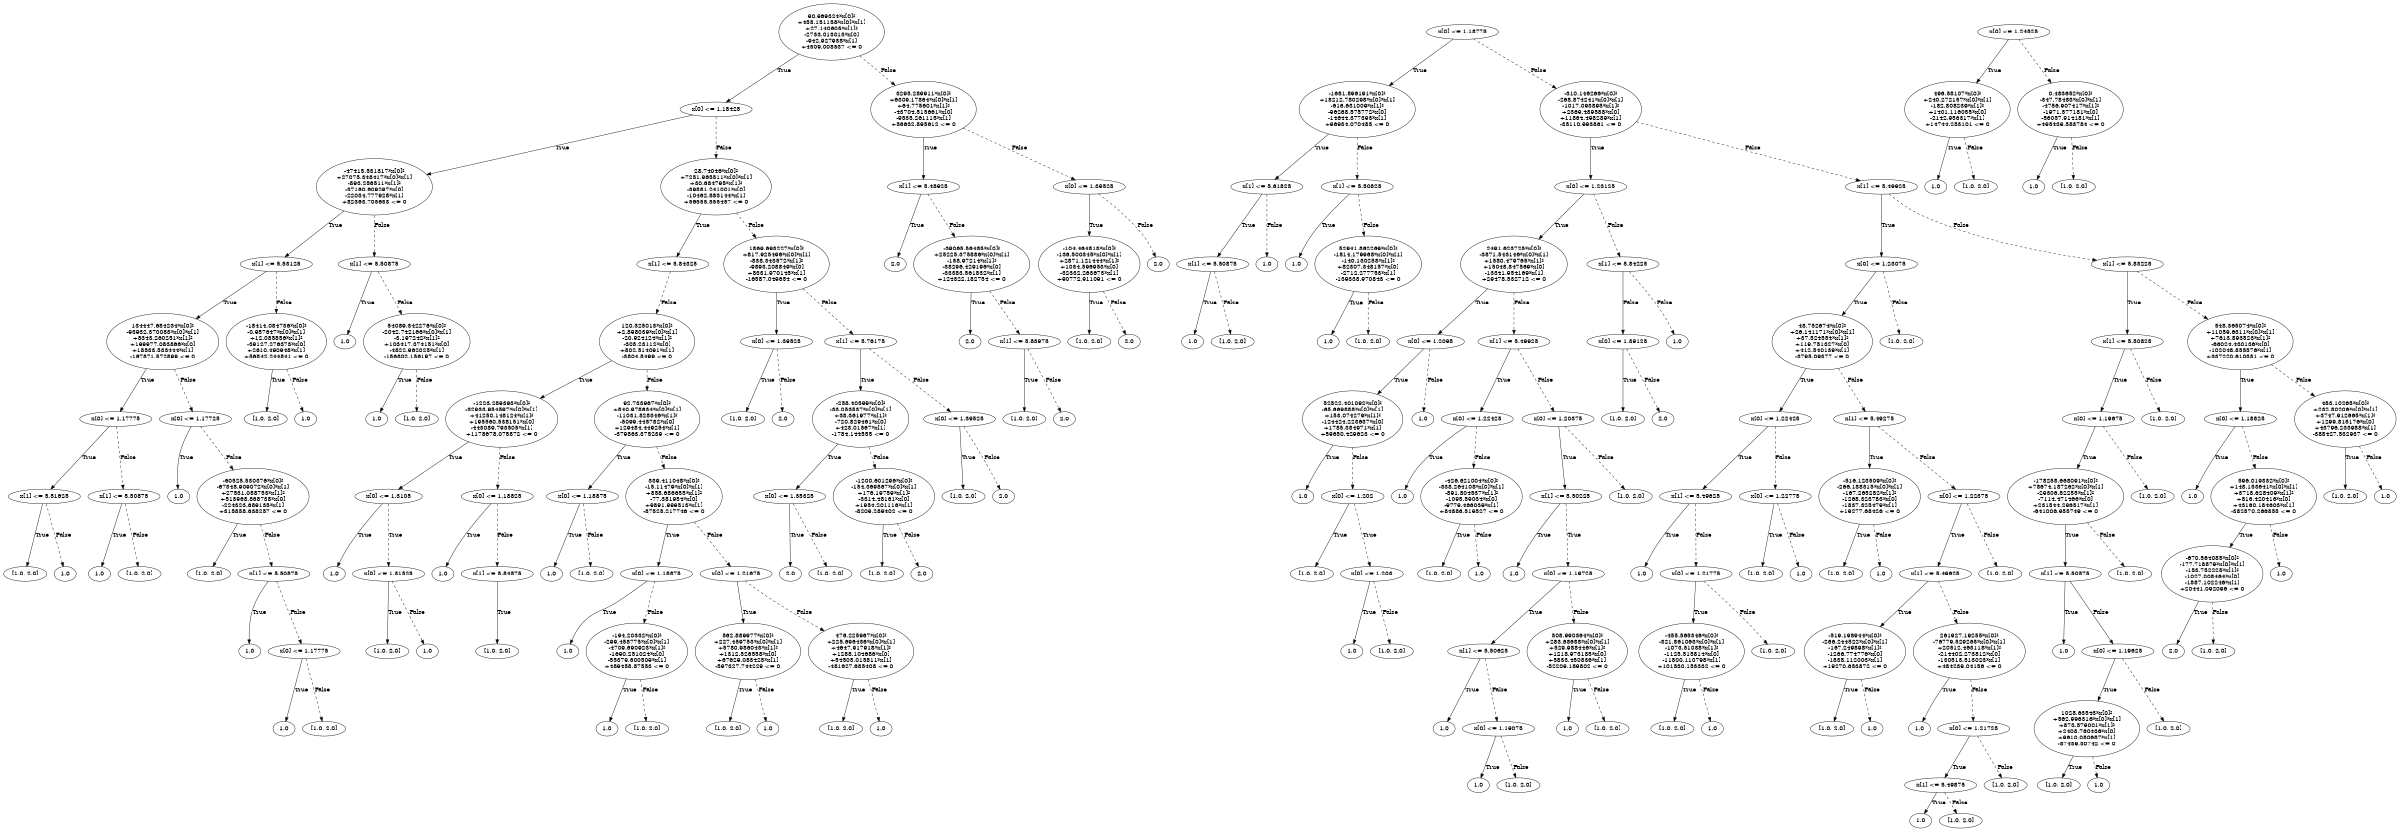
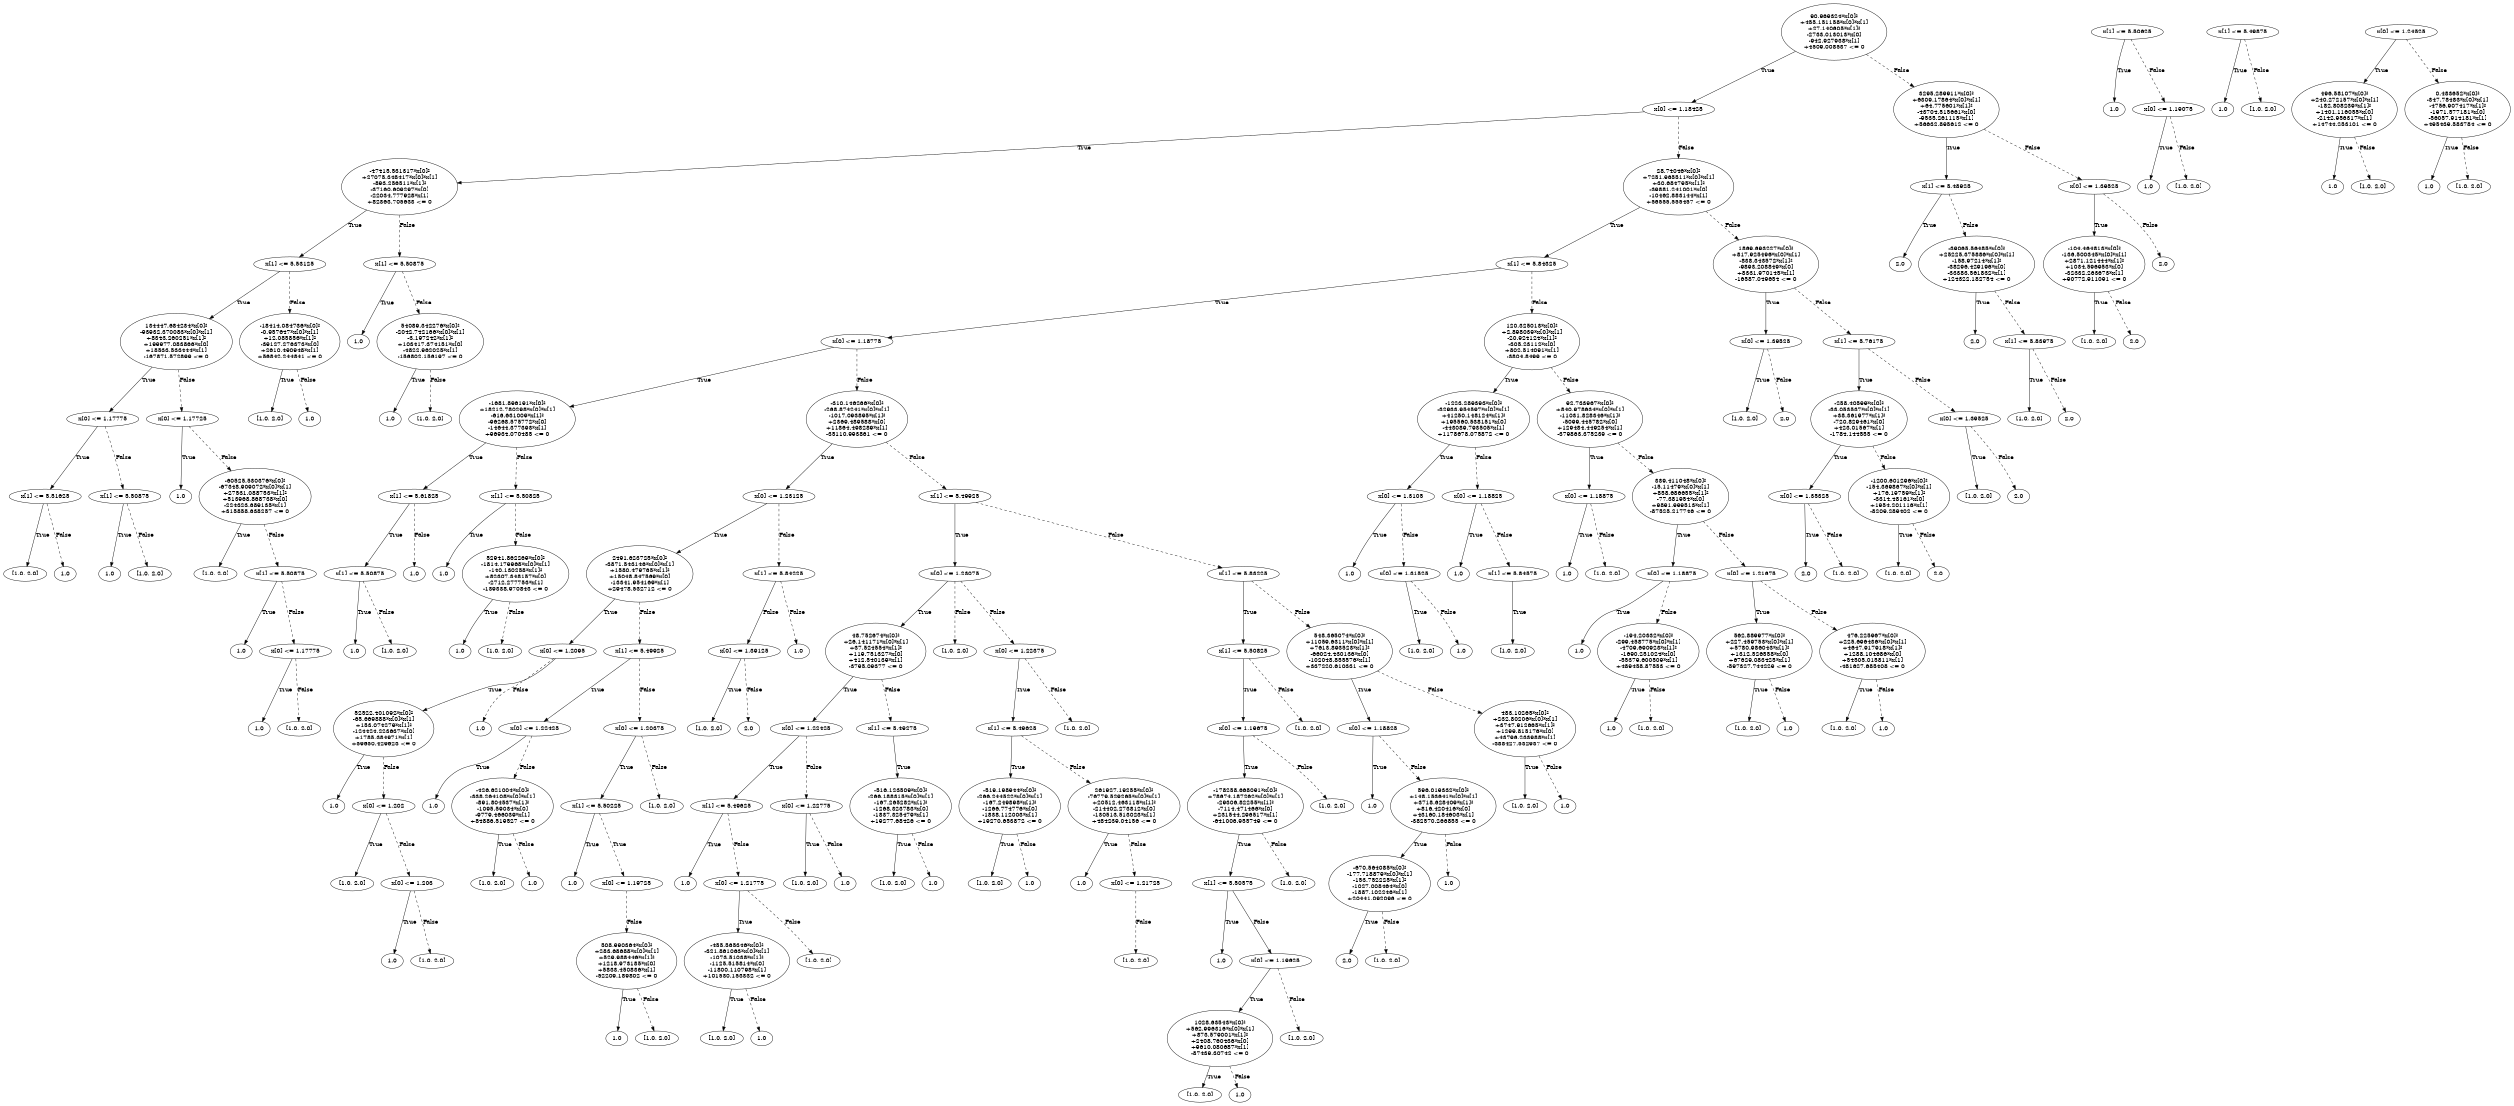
edge "x[1] <= 5.84325" -> "x[0] <= 1.18775": added, label "True"
edge "x[1] <= 5.49275" -> "x[0] <= 1.22375": now "x[0] <= 1.23075" -> "x[0] <= 1.22375"
edge "x[0] <= 1.3105" -> "x[0] <= 1.31525": label "True" -> "False"
edge "x[0] <= 1.202" -> "x[0] <= 1.203": label "True" -> "False"
edge "x[0] <= 1.19725" -> "x[1] <= 5.50625": removed, label "True"
edge "x[0] <= 1.21725" -> "x[1] <= 5.49875": removed, label "True"
